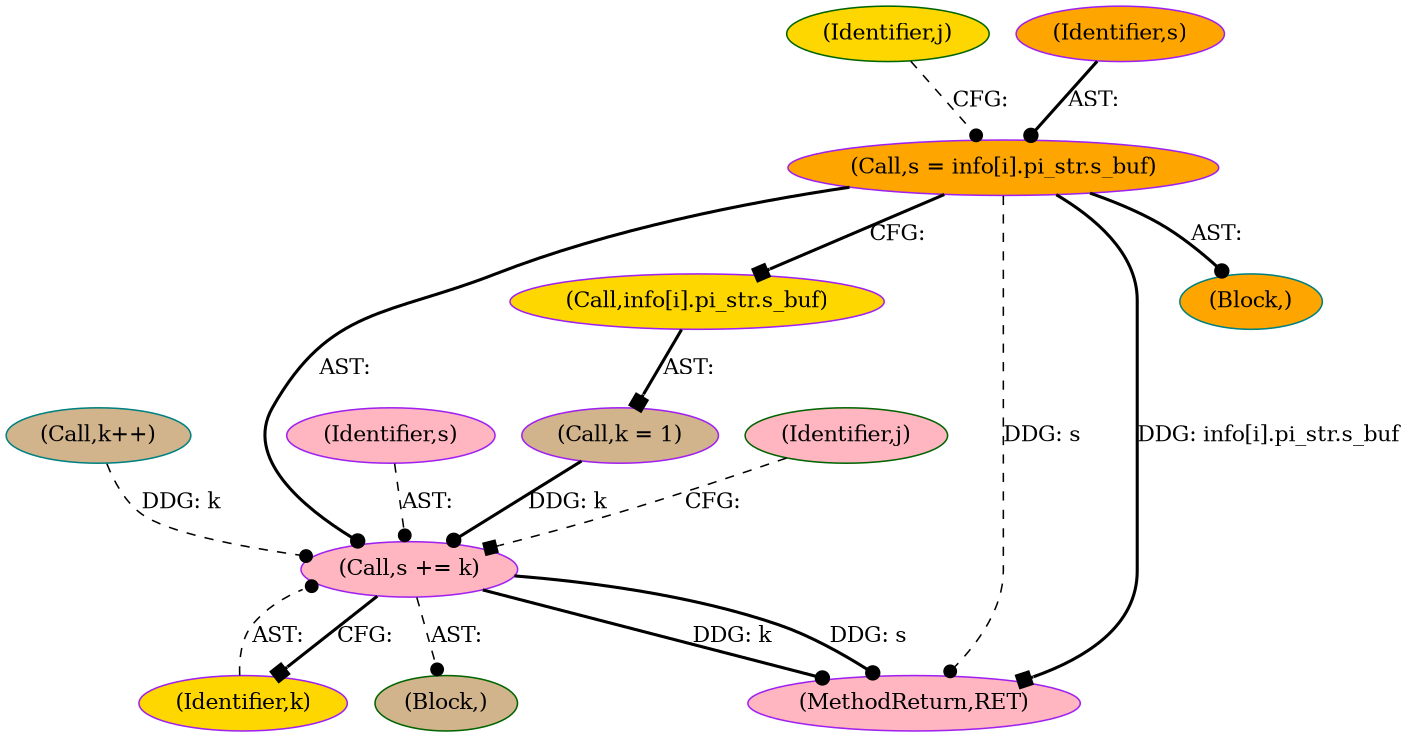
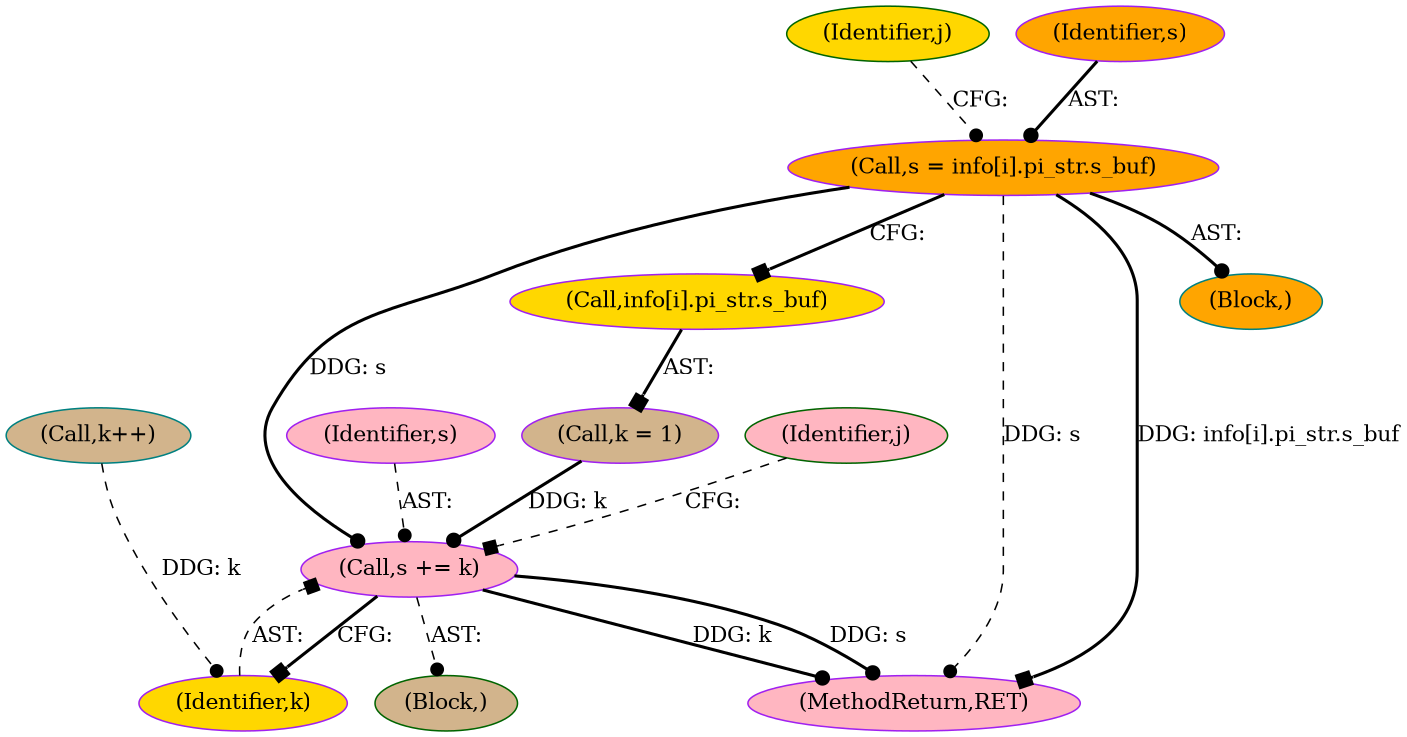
edge "(Call,s = info[i].pi_str.s_buf)" -> "(Call,s += k)": label "AST: " -> "DDG: s"
edge "(Call,k++)" -> "(Call,s += k)": now "(Call,k++)" -> "(Identifier,k)"
edge "(Identifier,k)" -> "(Call,s += k)": arrowhead dot -> box
